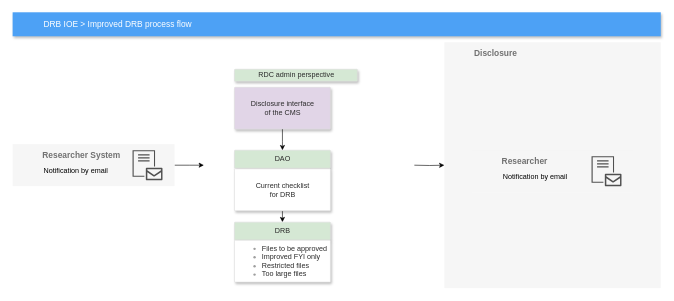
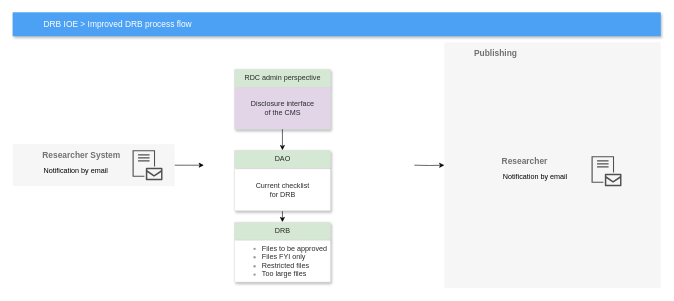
node "Disclosure": label "Disclosure" -> "Publishing"
node "RDC admin perspective": size 123x12 -> 96x18
node "Files to be approved Improved FYI only Restricted files Too large files": label "Files to be approved Improved FYI only Restricted files Too large files" -> "Files to be approved Files FYI only Restricted files Too large files"
